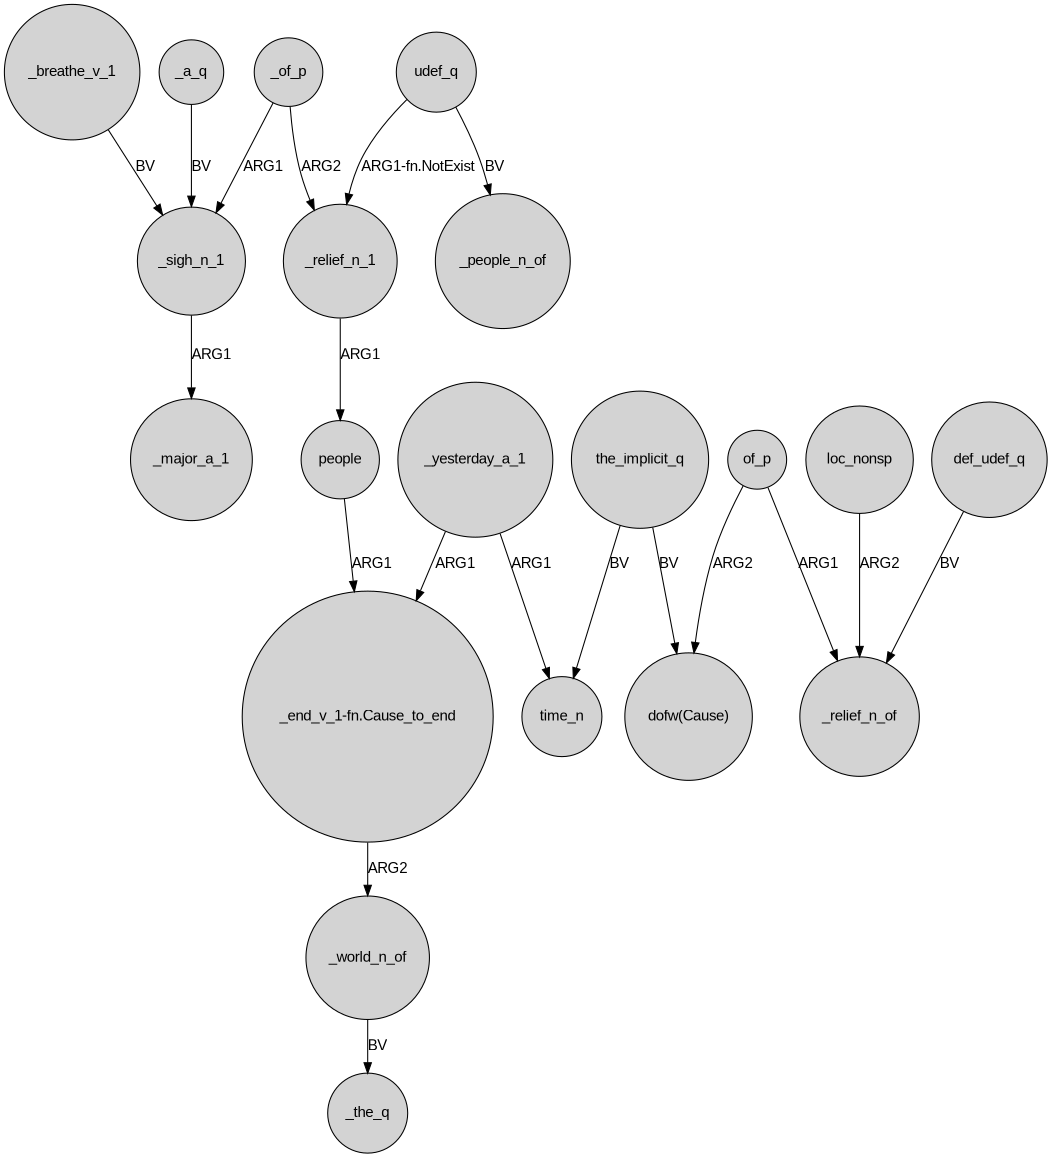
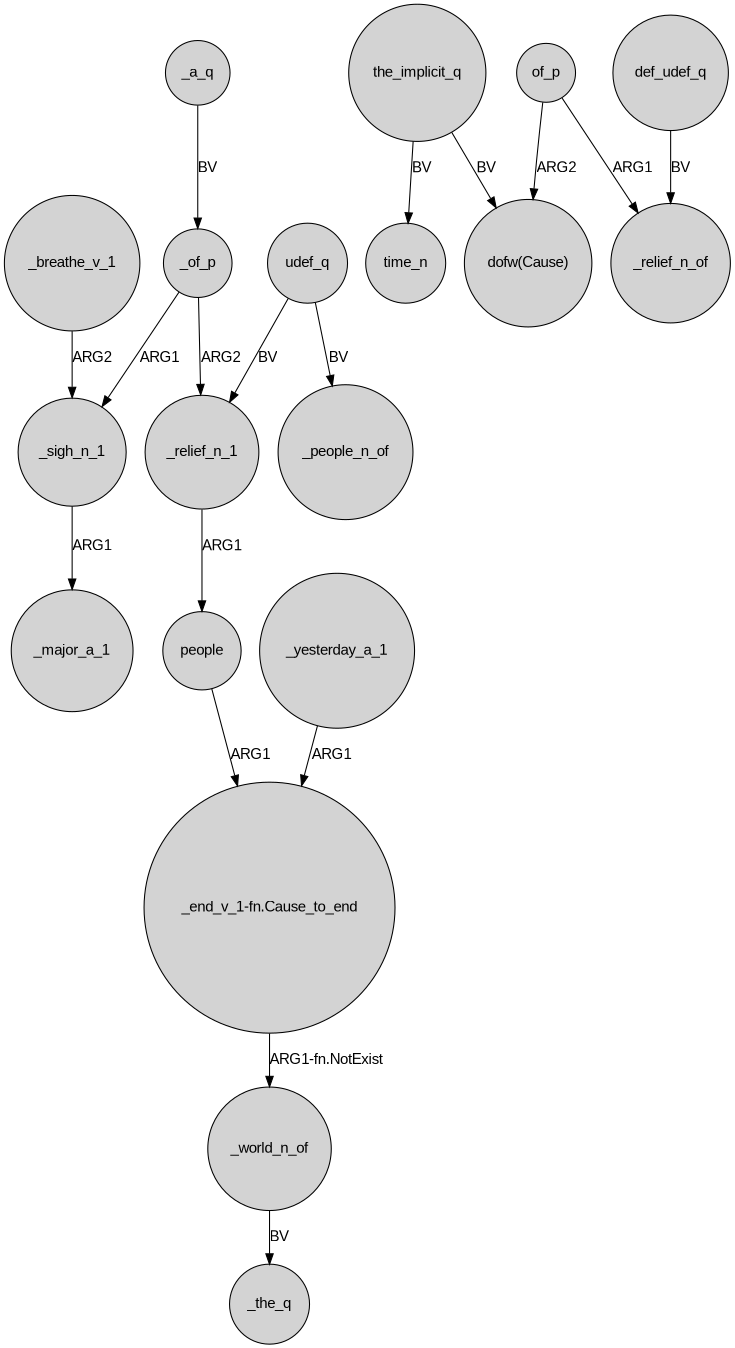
edge "_a_q" -> "_sigh_n_1": now "_a_q" -> "_of_p"
edge "_breathe_v_1" -> "_sigh_n_1": label "BV" -> "ARG2"
edge "udef_q" -> "_relief_n_1": label "ARG1-fn.NotExist" -> "BV"
node "loc_nonsp": removed
edge "_yesterday_a_1" -> "time_n": removed, label "ARG1"
edge "_end_v_1-fn.Cause_to_end" -> "_world_n_of": label "ARG2" -> "ARG1-fn.NotExist"
